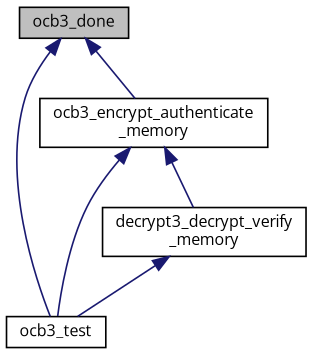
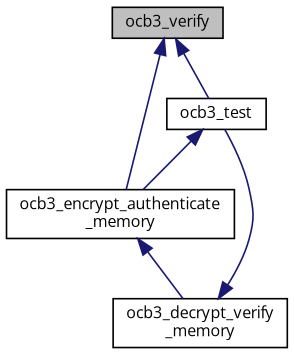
node "ocb3_done": label "ocb3_done" -> "ocb3_verify"
node "decrypt3_decrypt_verify _memory": label "decrypt3_decrypt_verify _memory" -> "ocb3_decrypt_verify _memory"
edge "ocb3_test" -> "ocb3_encrypt_authenticate _memory": reversed
